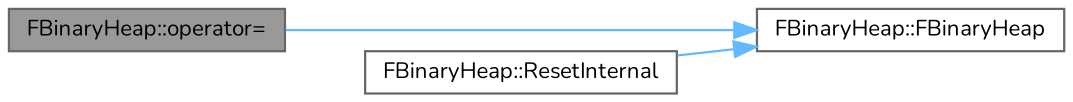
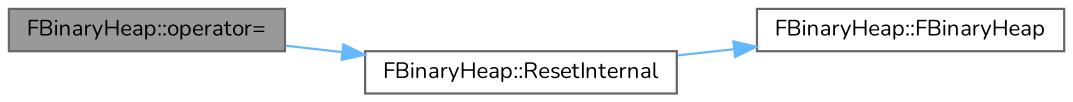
edge "FBinaryHeap::operator=" -> "FBinaryHeap::FBinaryHeap": now "FBinaryHeap::operator=" -> "FBinaryHeap::ResetInternal"
